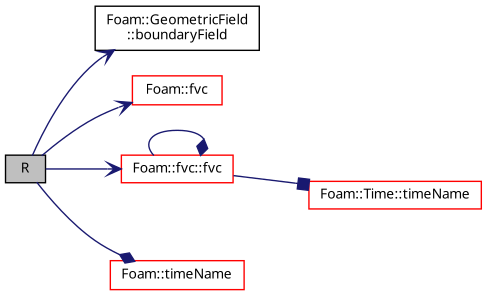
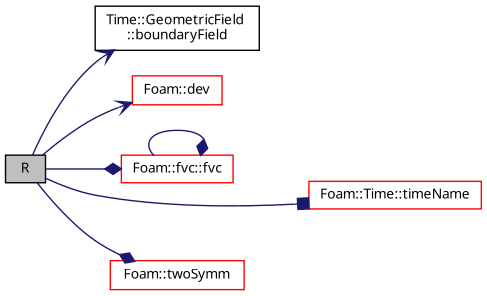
node "Foam::GeometricField ::boundaryField": label "Foam::GeometricField ::boundaryField" -> "Time::GeometricField ::boundaryField"
node "Foam::fvc": label "Foam::fvc" -> "Foam::dev"
edge "R" -> "Foam::fvc::fvc": arrowhead vee -> diamond
edge "Foam::fvc::fvc" -> "Foam::Time::timeName": now "R" -> "Foam::Time::timeName"
node "Foam::timeName": label "Foam::timeName" -> "Foam::twoSymm"
